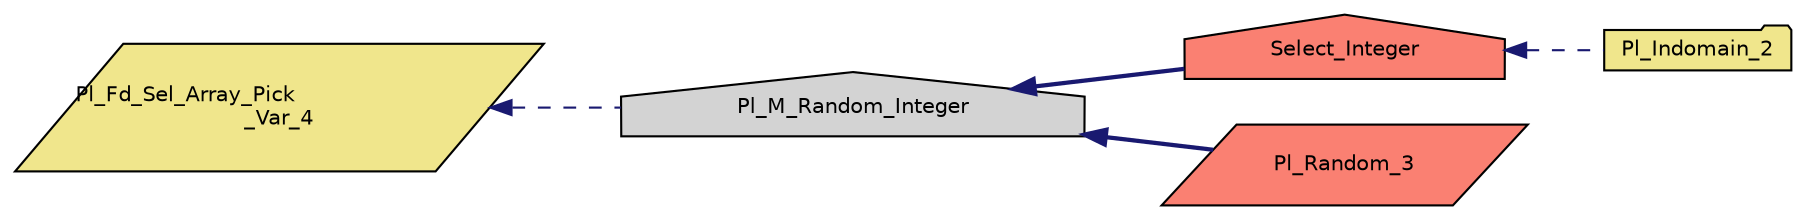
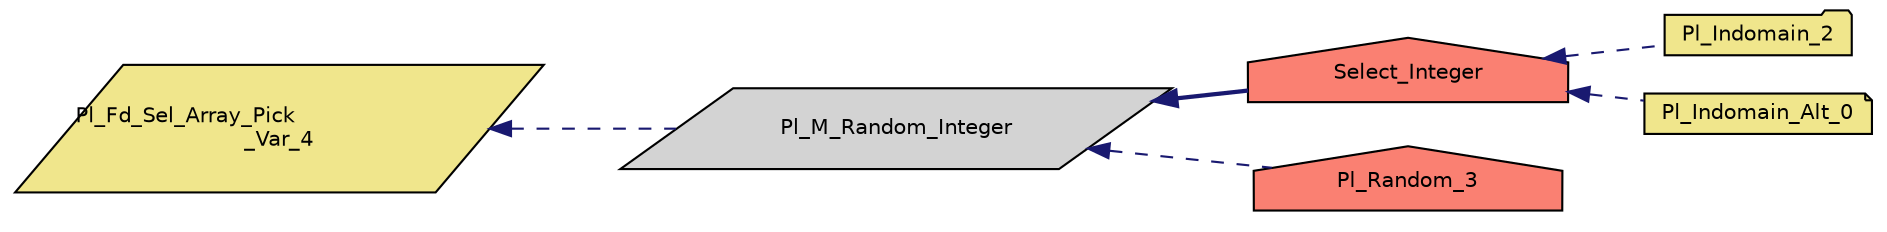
node "Pl_M_Random_Integer": shape house -> parallelogram
node "Pl_Indomain_Alt_0": added
edge "Pl_Random_3" -> "Pl_M_Random_Integer": style bold -> dashed
node "Pl_Random_3": shape parallelogram -> house
